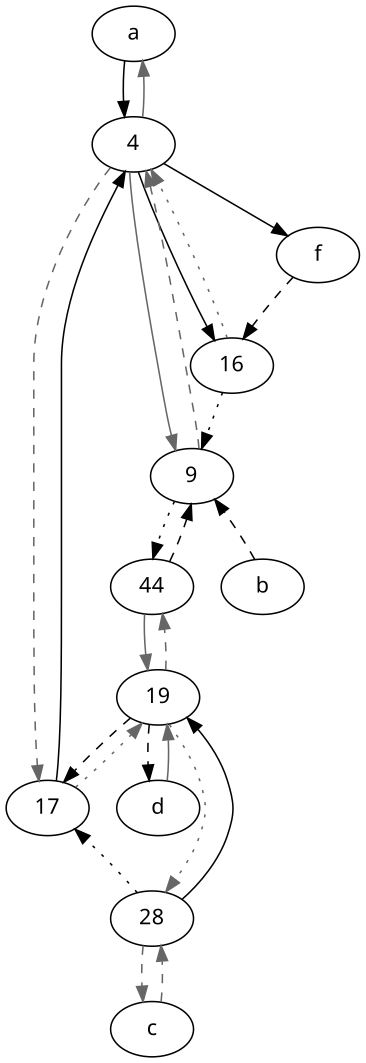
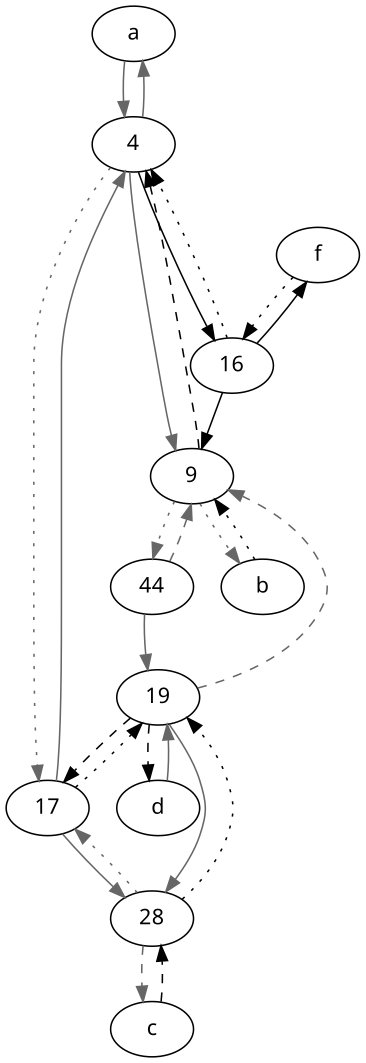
edge "a" -> "4": color black -> gray40
edge "4" -> "f": now "16" -> "f"
edge "16" -> "4": color gray40 -> black
edge "f" -> "16": style dashed -> dotted
edge "9" -> "4": color gray40 -> black
edge "16" -> "9": style dotted -> solid
edge "4" -> "17": style dashed -> dotted
edge "17" -> "4": color black -> gray40
edge "9" -> "44": color black -> gray40
edge "9" -> "b": added
edge "b" -> "9": style dashed -> dotted
edge "44" -> "9": color black -> gray40
edge "19" -> "44": now "19" -> "9"
edge "17" -> "19": color gray40 -> black
edge "19" -> "28": style dotted -> solid
edge "28" -> "19": style solid -> dotted
edge "17" -> "28": added
edge "28" -> "17": color black -> gray40
edge "c" -> "28": color gray40 -> black
